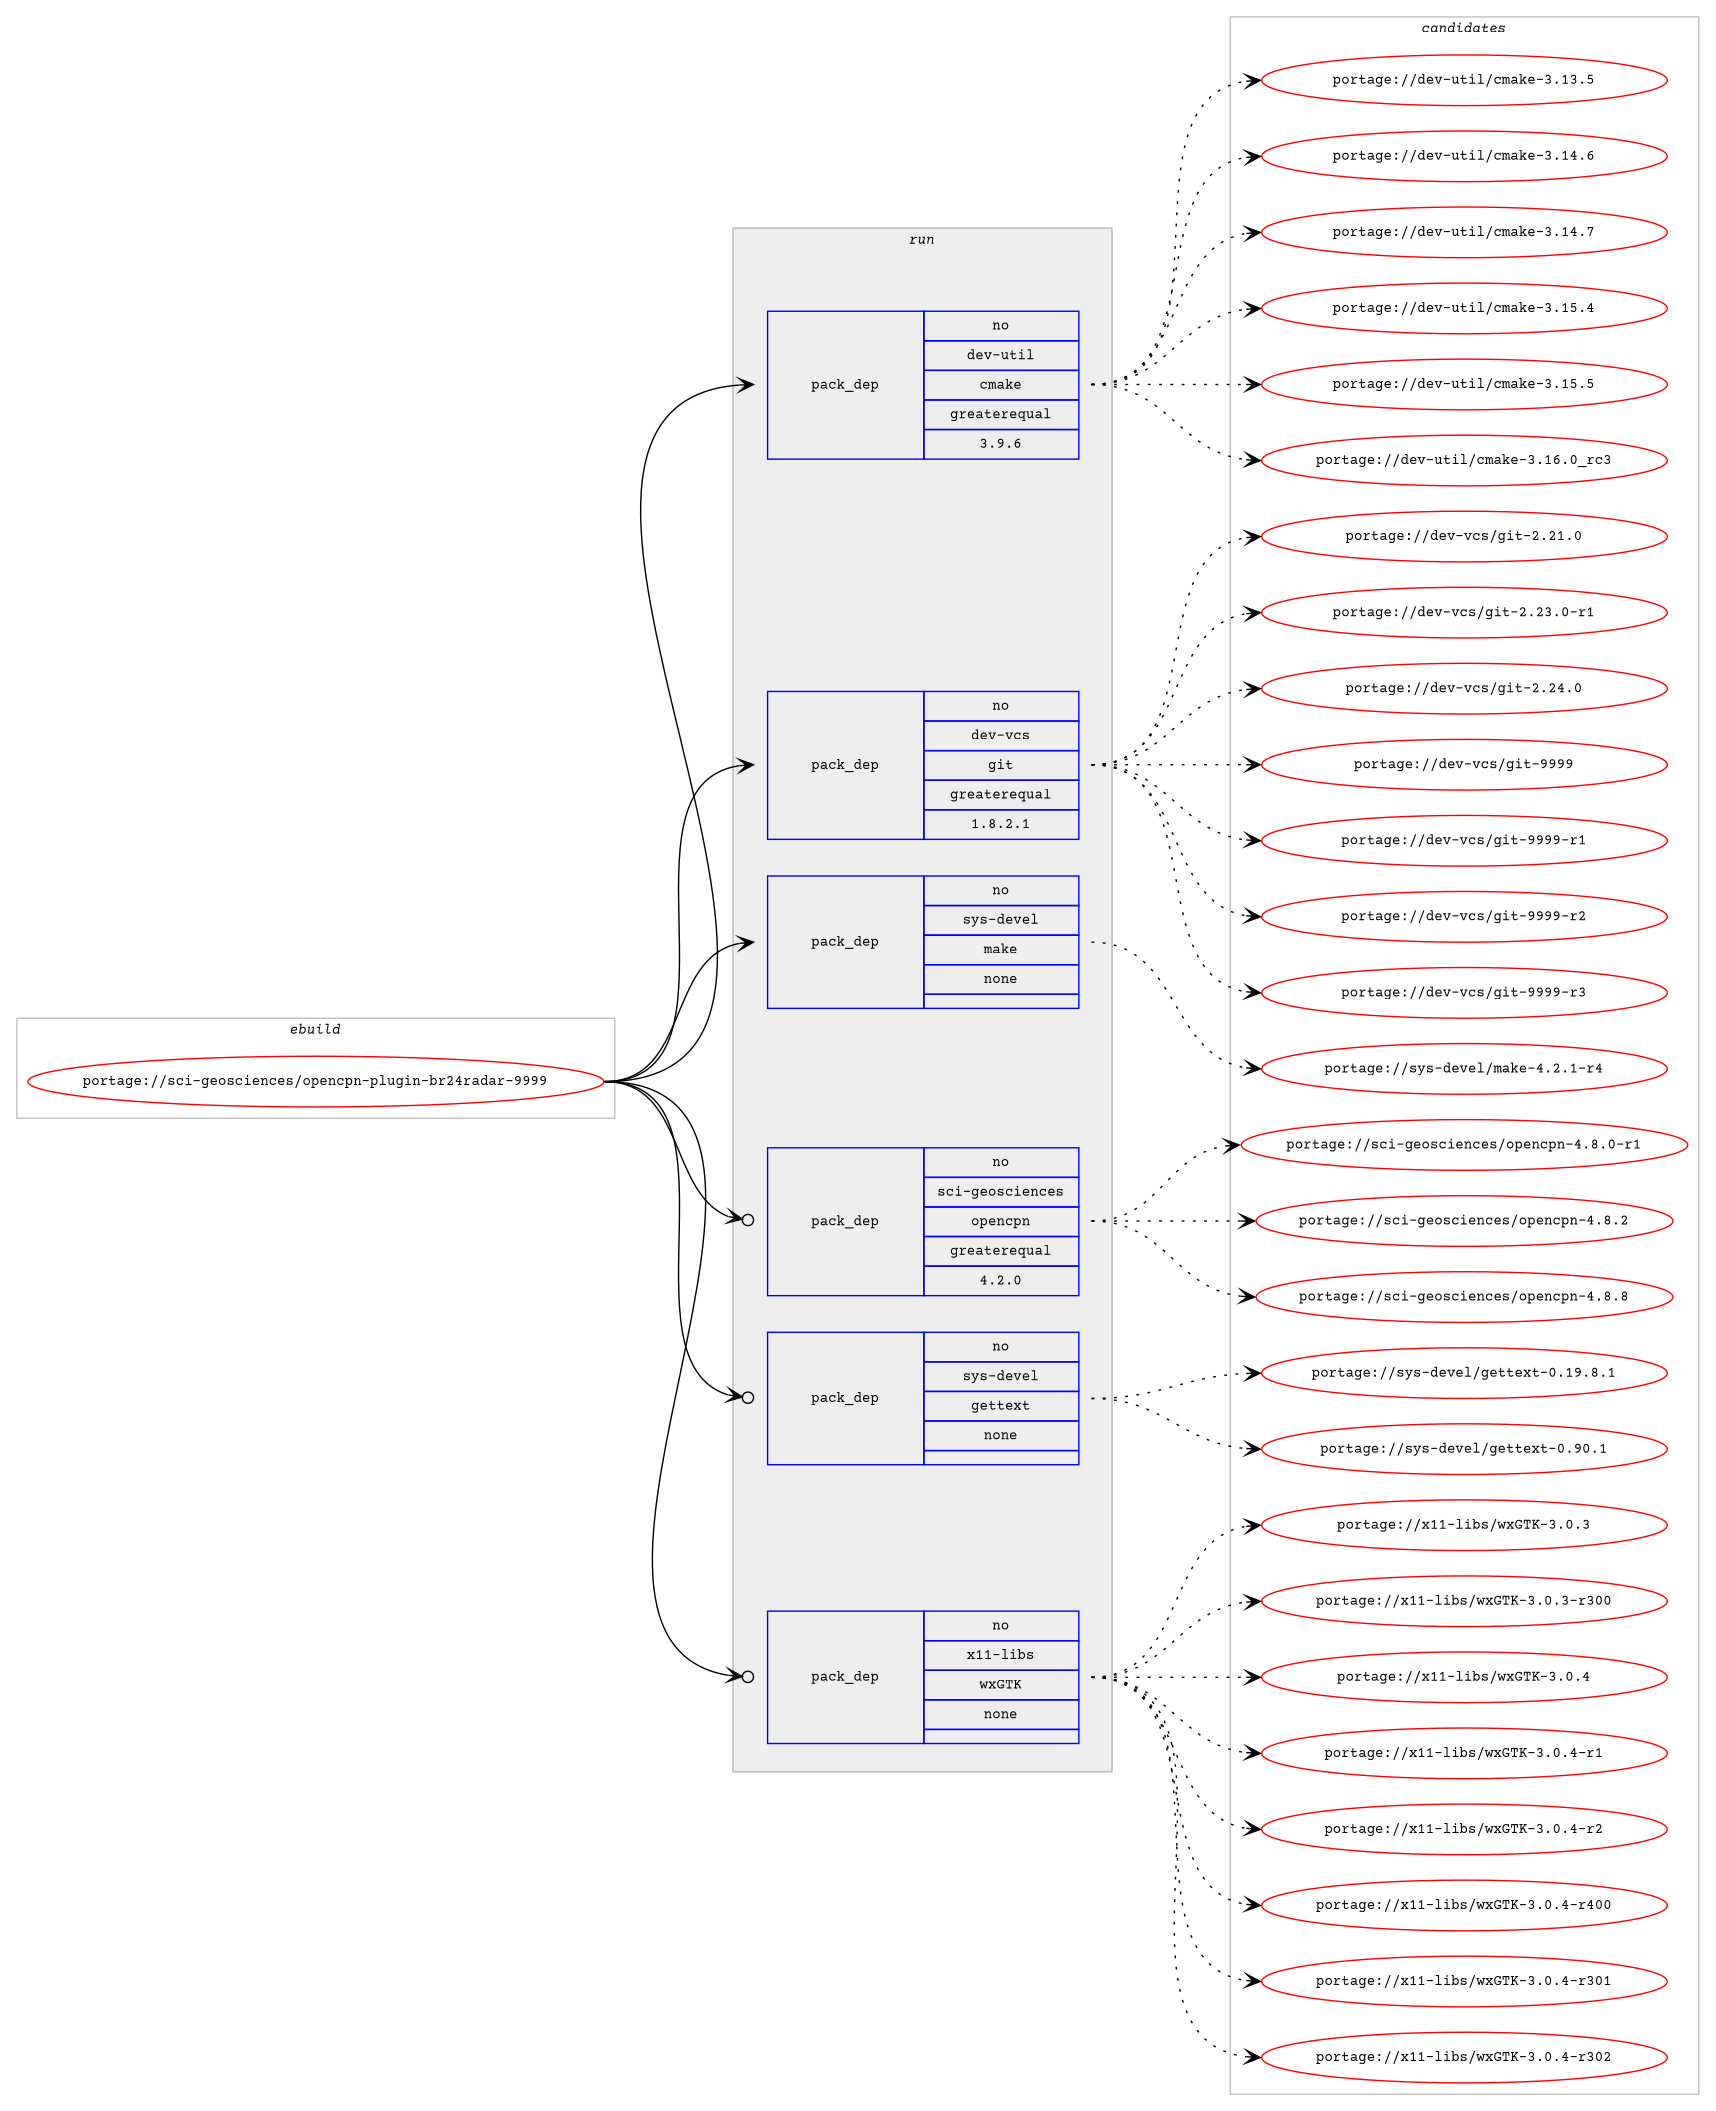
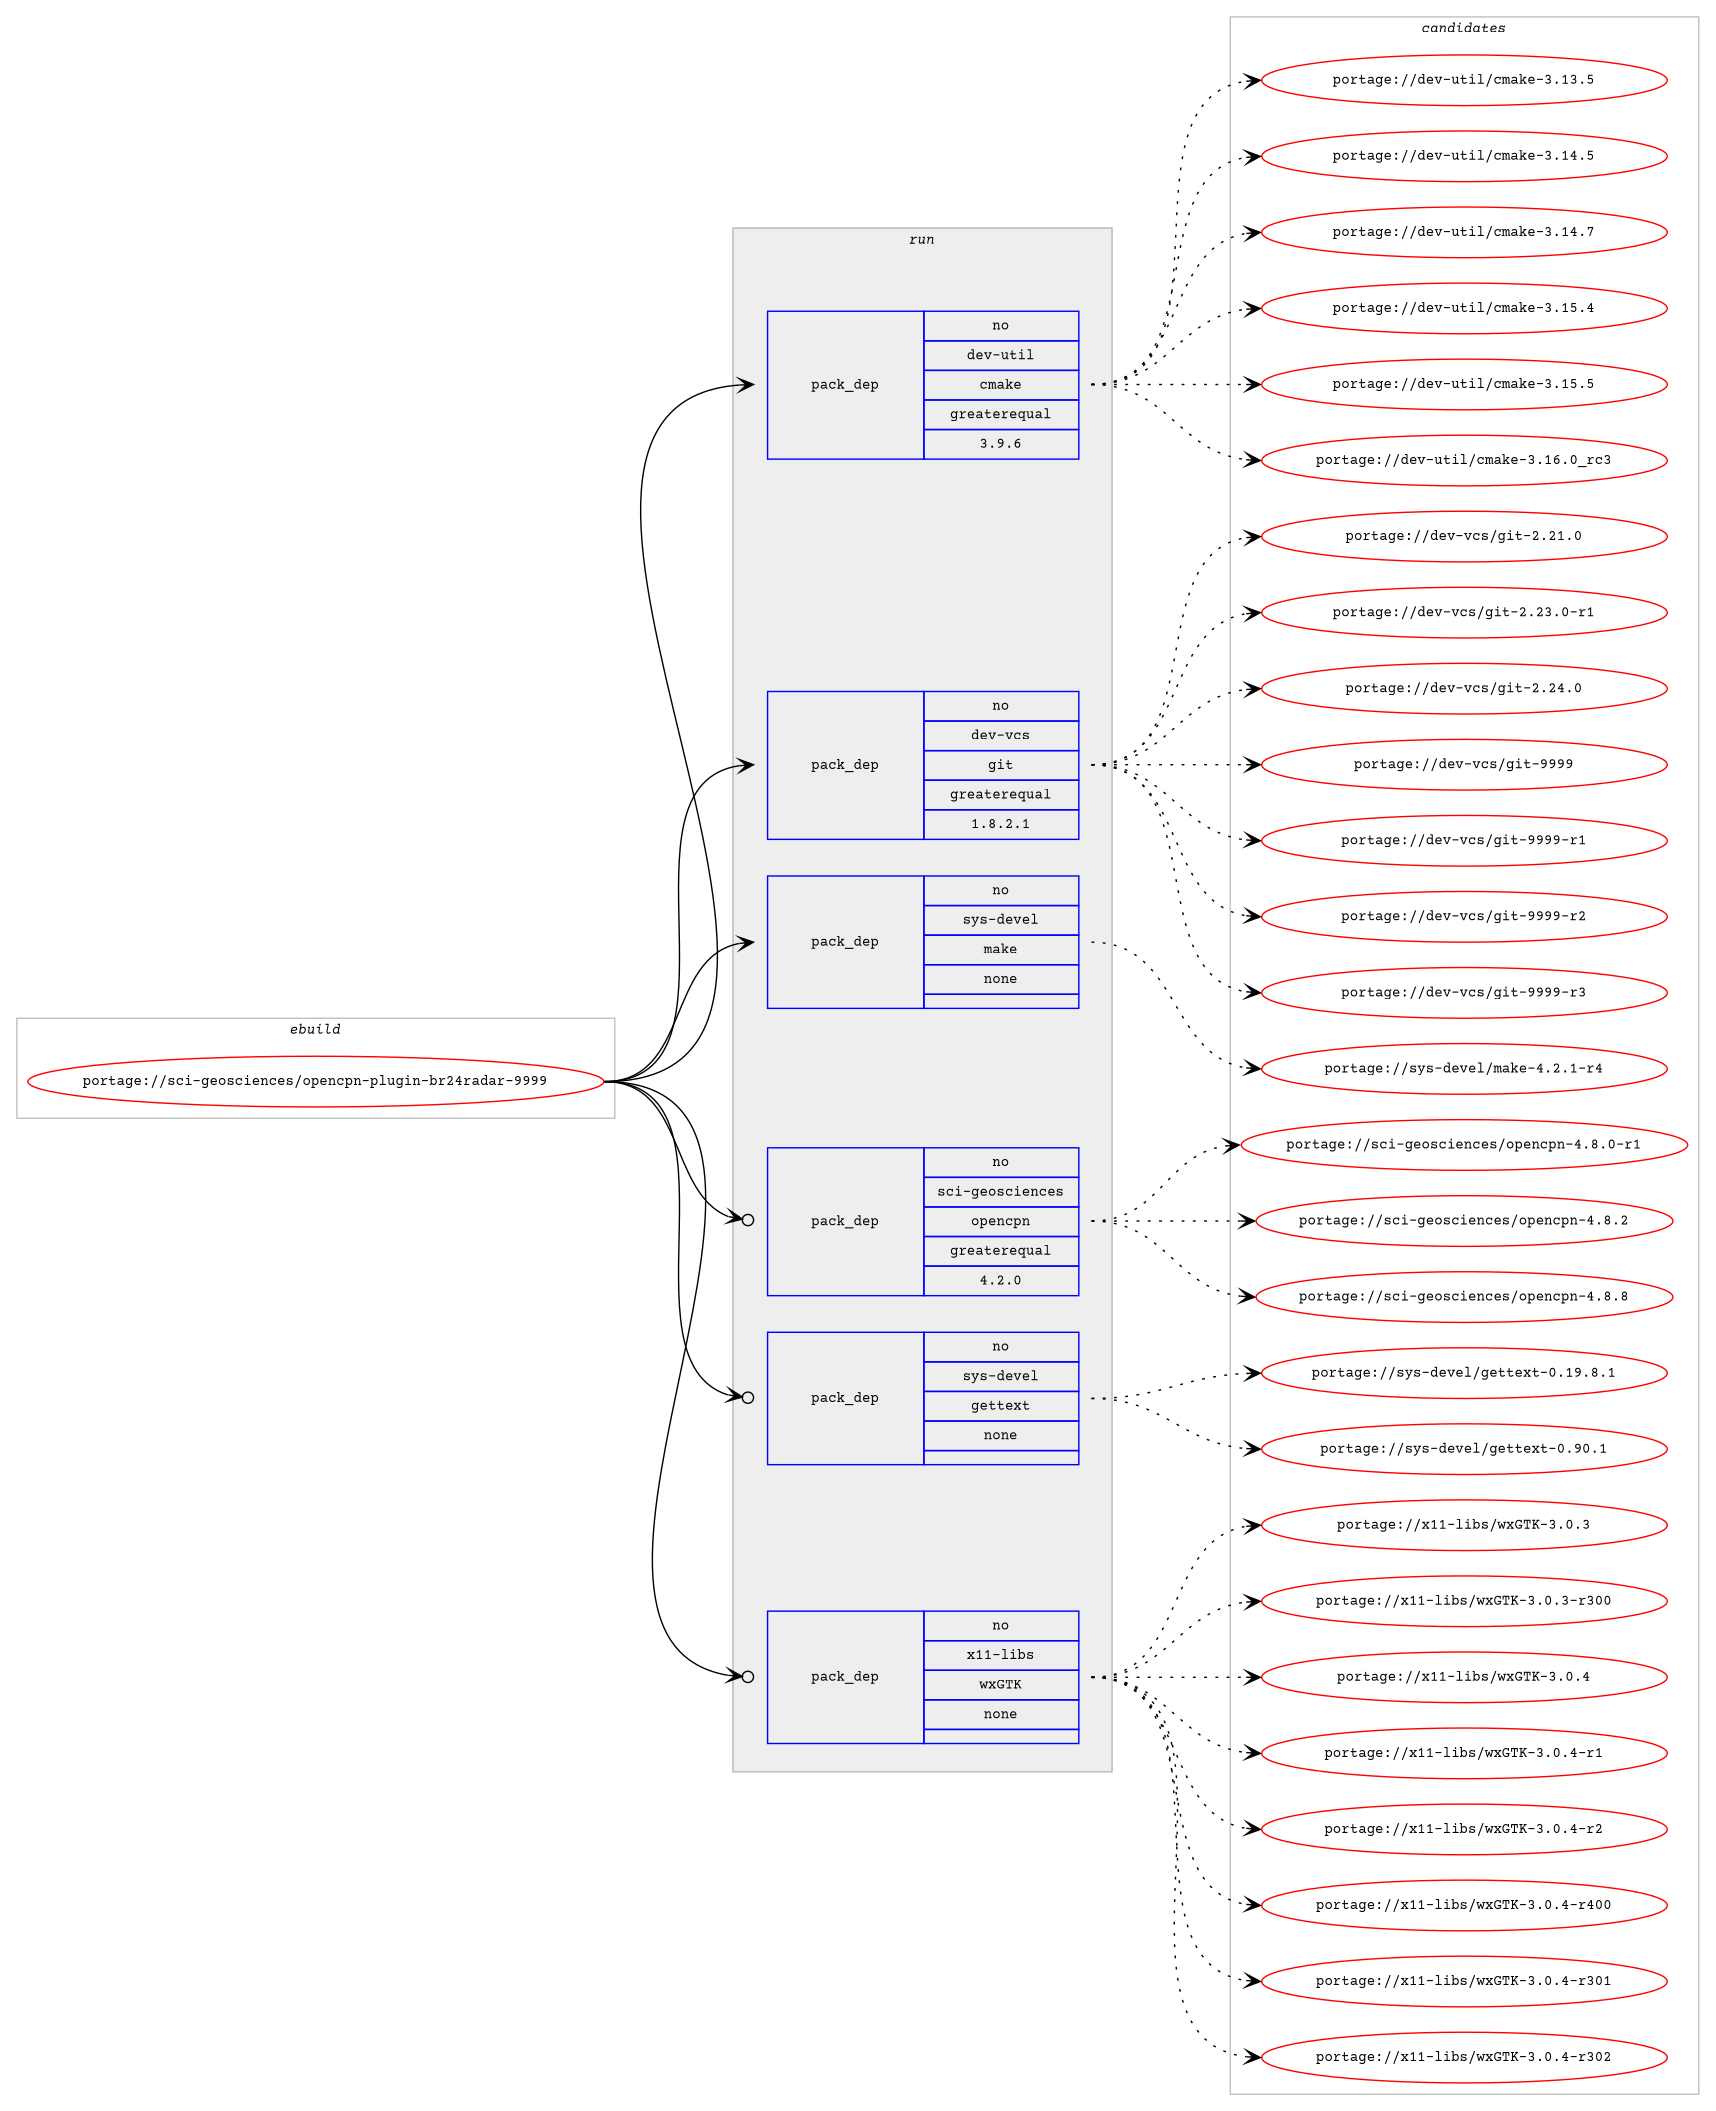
node "portage://dev-util/cmake-3.14.6": label "portage://dev-util/cmake-3.14.6" -> "portage://dev-util/cmake-3.14.5"
